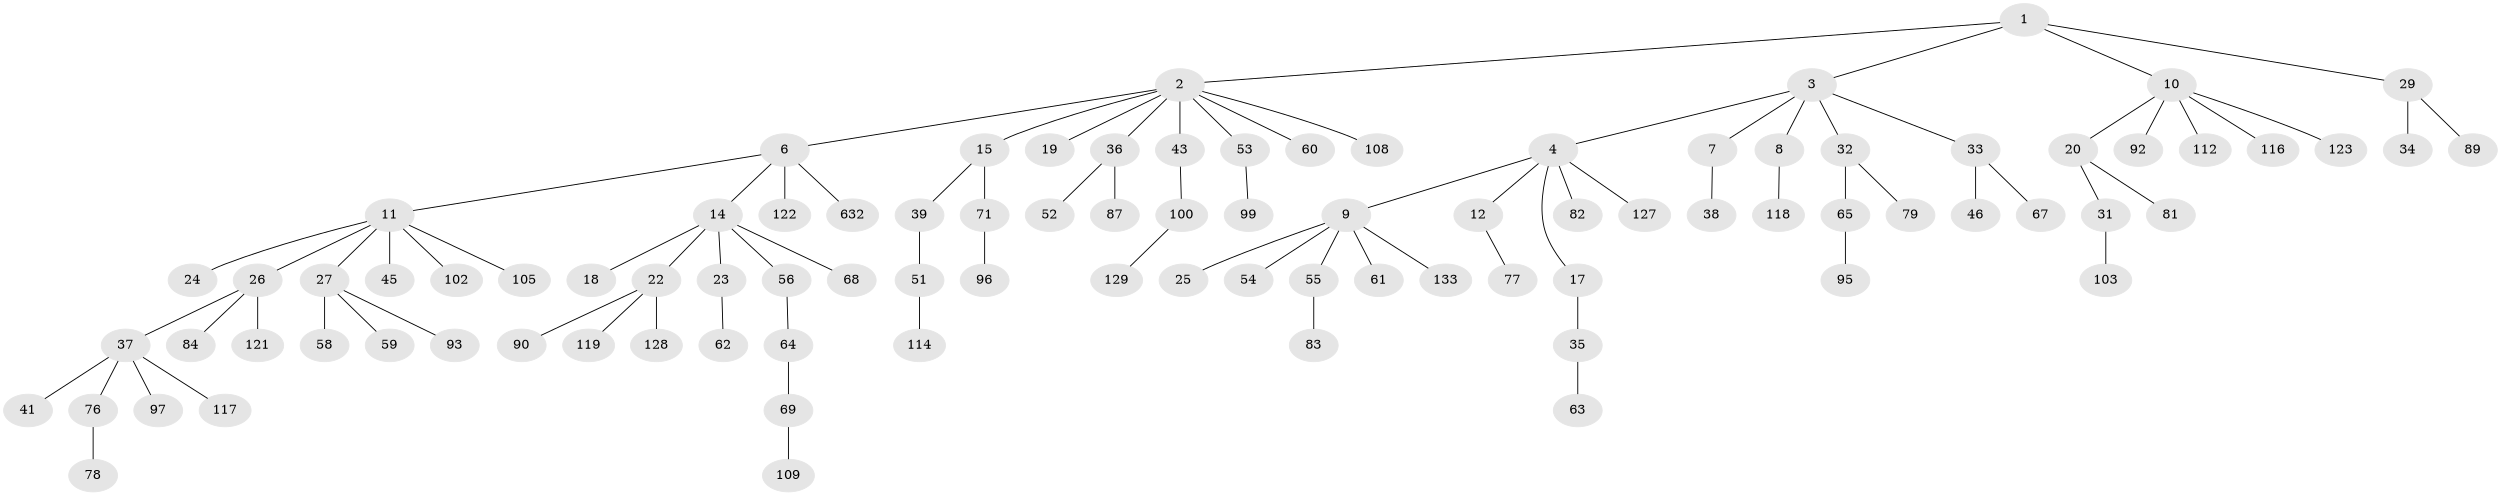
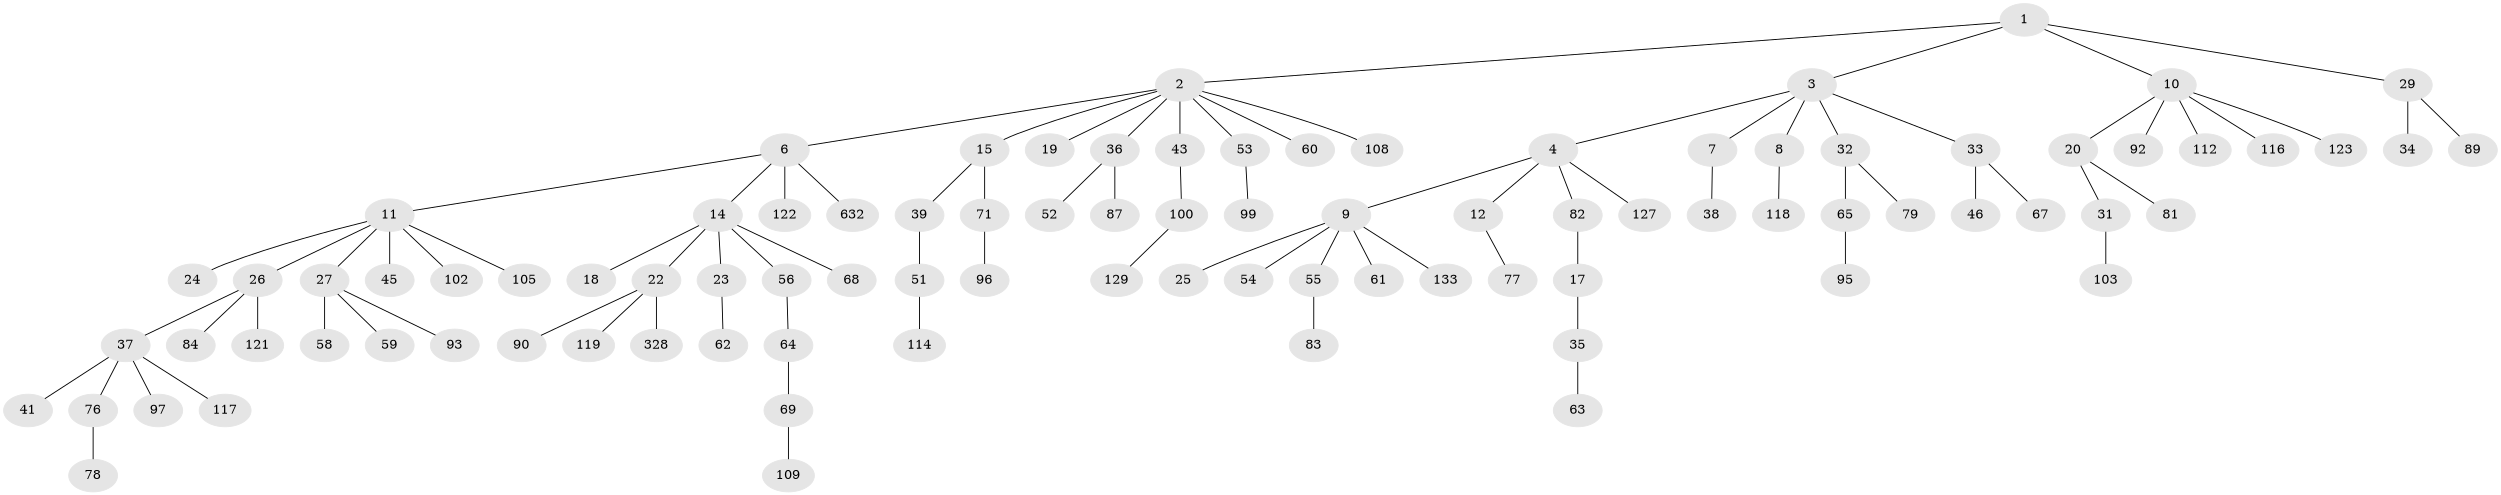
edge "4" -- "17": now "82" -- "17"
node "128": label "128" -> "328"
